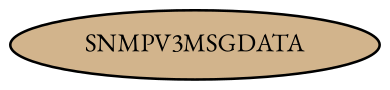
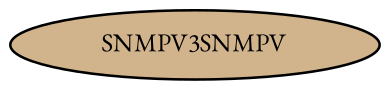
node "SNMPV3MSGDATA": label "SNMPV3MSGDATA" -> "SNMPV3SNMPV"
